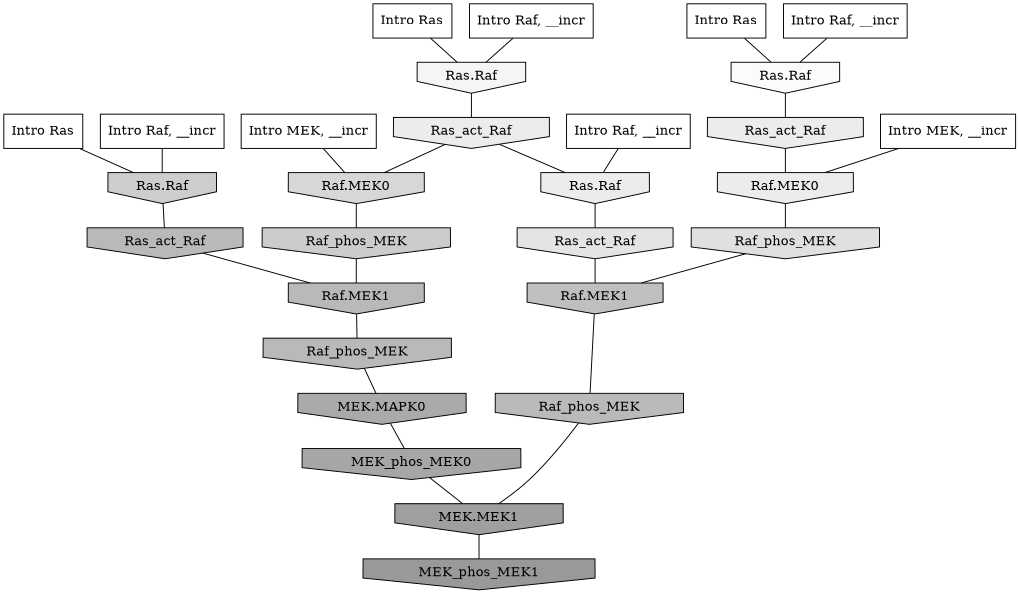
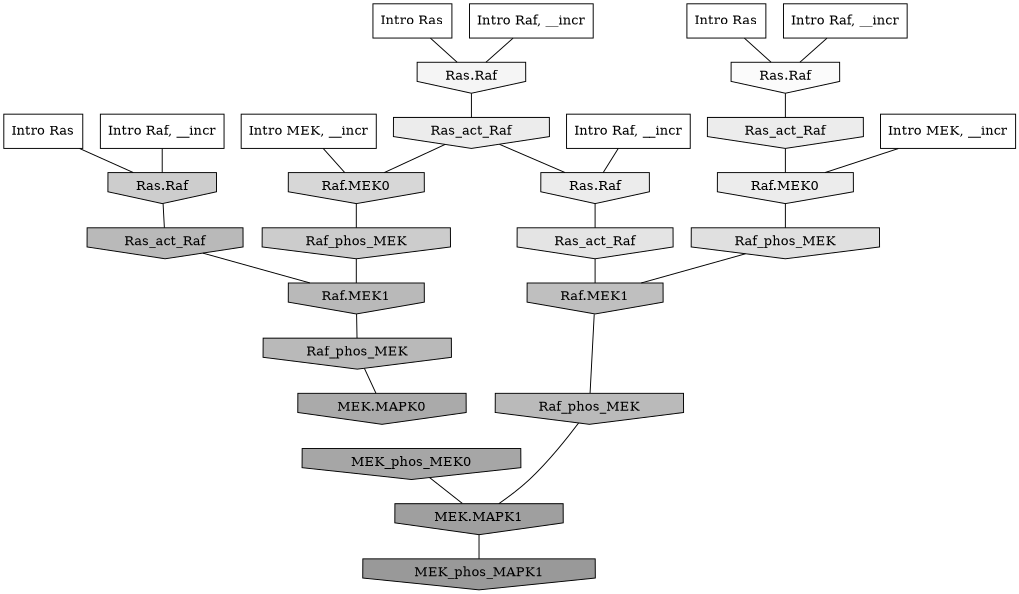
edge "MEK.MAPK0" -- "MEK_phos_MEK0": removed
node "MEK.MEK1": label "MEK.MEK1" -> "MEK.MAPK1"
node "MEK_phos_MEK1": label "MEK_phos_MEK1" -> "MEK_phos_MAPK1"
